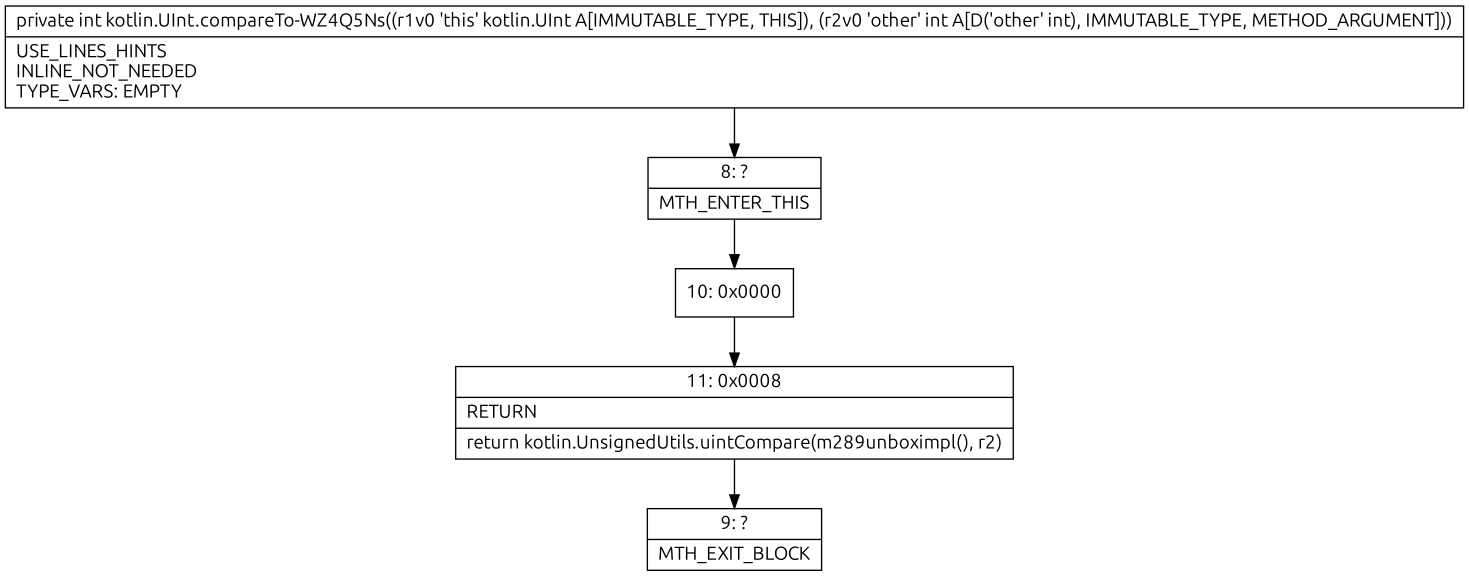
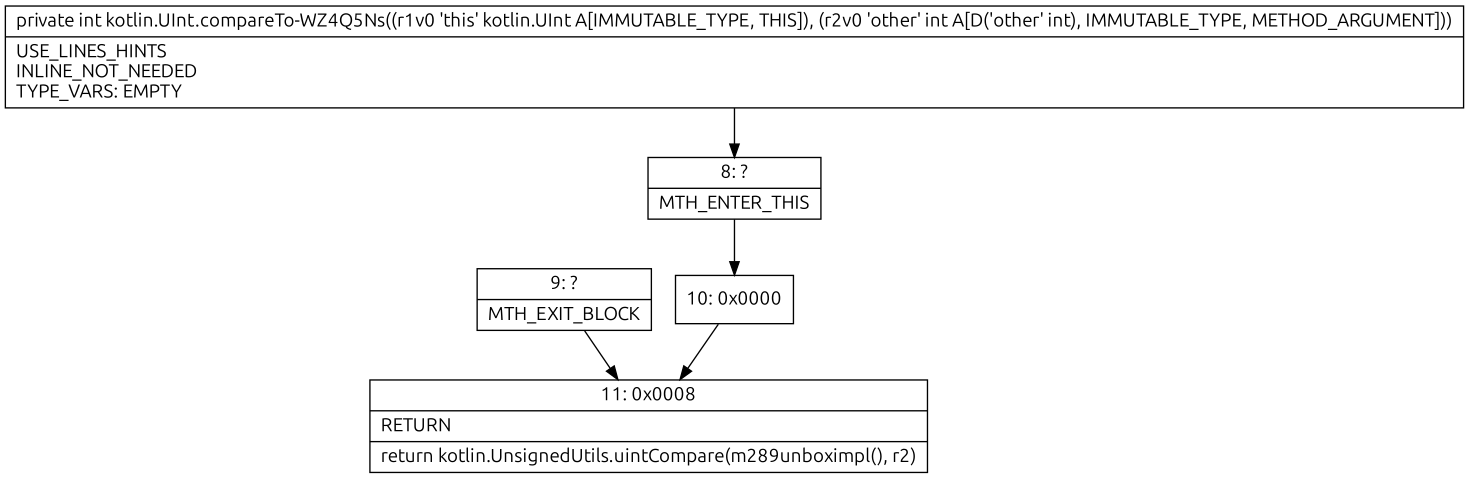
edge "11: 0x0008" -> "9: ?": reversed
